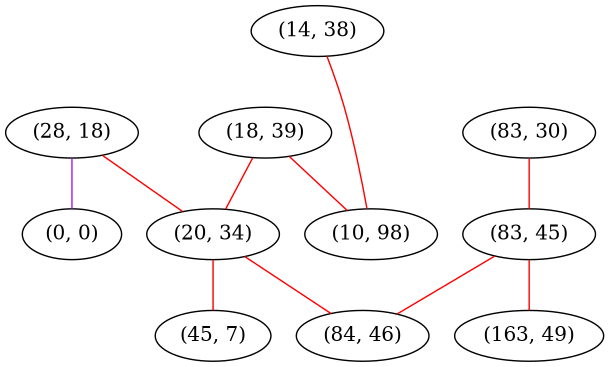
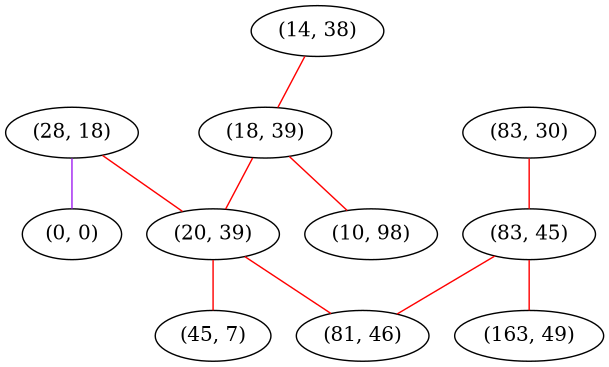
edge "(14, 38)" -- "(10, 98)": now "(14, 38)" -- "(18, 39)"
node "(20, 34)": label "(20, 34)" -> "(20, 39)"
node "(84, 46)": label "(84, 46)" -> "(81, 46)"
